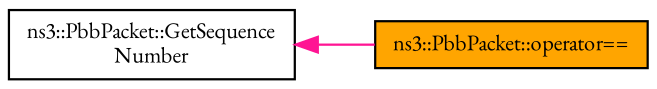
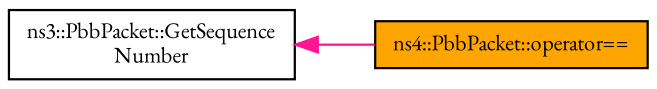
node "ns3::PbbPacket::operator==": label "ns3::PbbPacket::operator==" -> "ns4::PbbPacket::operator=="
